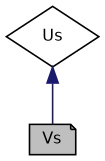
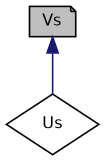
edge "Vs" -> "Us": reversed
